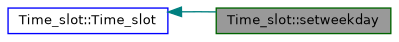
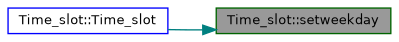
edge "Time_slot::setweekday" -> "Time_slot::Time_slot": reversed
